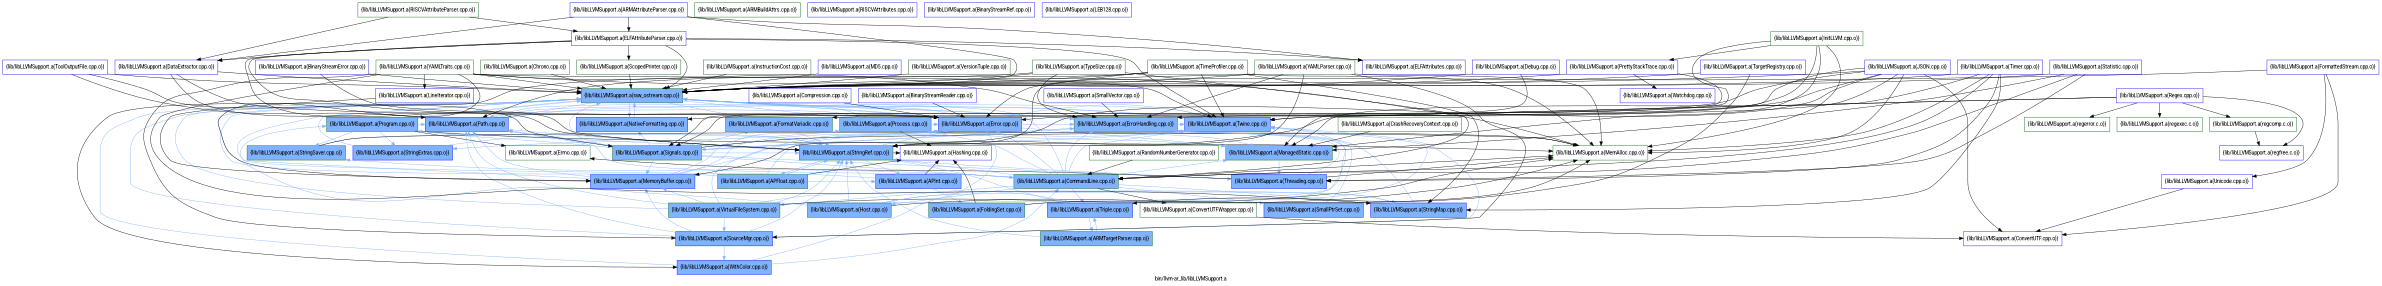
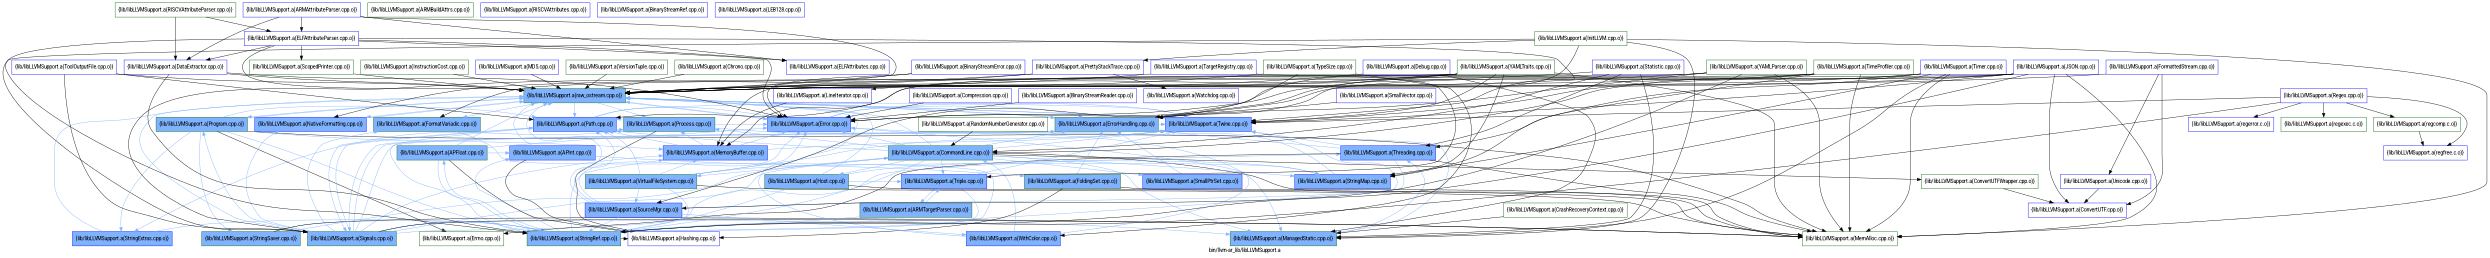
edge "{lib/libLLVMSupport.a(YAMLParser.cpp.o)}" -> "{lib/libLLVMSupport.a(StringRef.cpp.o)}": removed
node "{lib/libLLVMSupport.a(regerror.c.o)}": color darkgreen -> blue
edge "{lib/libLLVMSupport.a(TypeSize.cpp.o)}" -> "{lib/libLLVMSupport.a(CommandLine.cpp.o)}": removed
edge "{lib/libLLVMSupport.a(Threading.cpp.o)}" -> "{lib/libLLVMSupport.a(Twine.cpp.o)}": added
edge "{lib/libLLVMSupport.a(MemoryBuffer.cpp.o)}" -> "{lib/libLLVMSupport.a(Program.cpp.o)}": reversed
edge "{lib/libLLVMSupport.a(VirtualFileSystem.cpp.o)}" -> "{lib/libLLVMSupport.a(raw_ostream.cpp.o)}": removed
